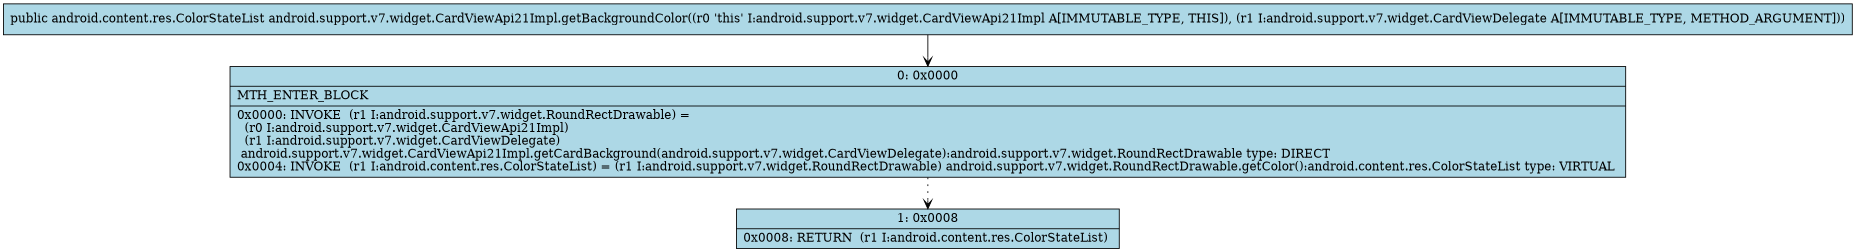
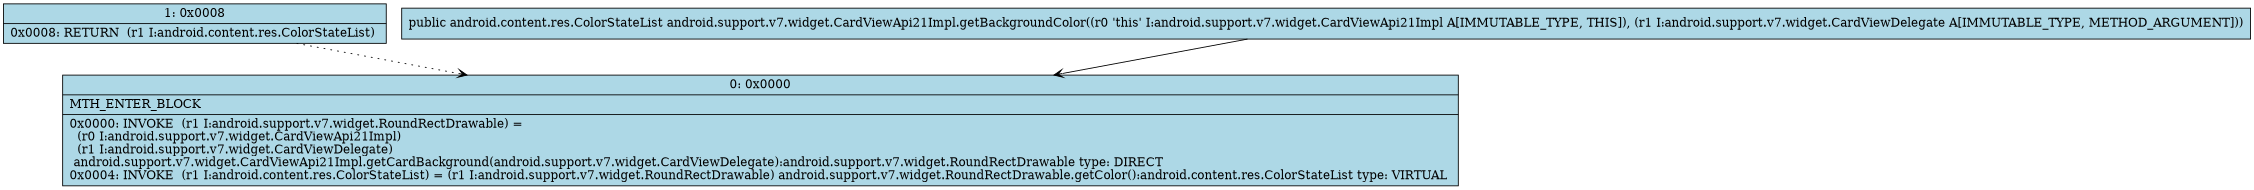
edge "0: 0x0000" -> "1: 0x0008": reversed
